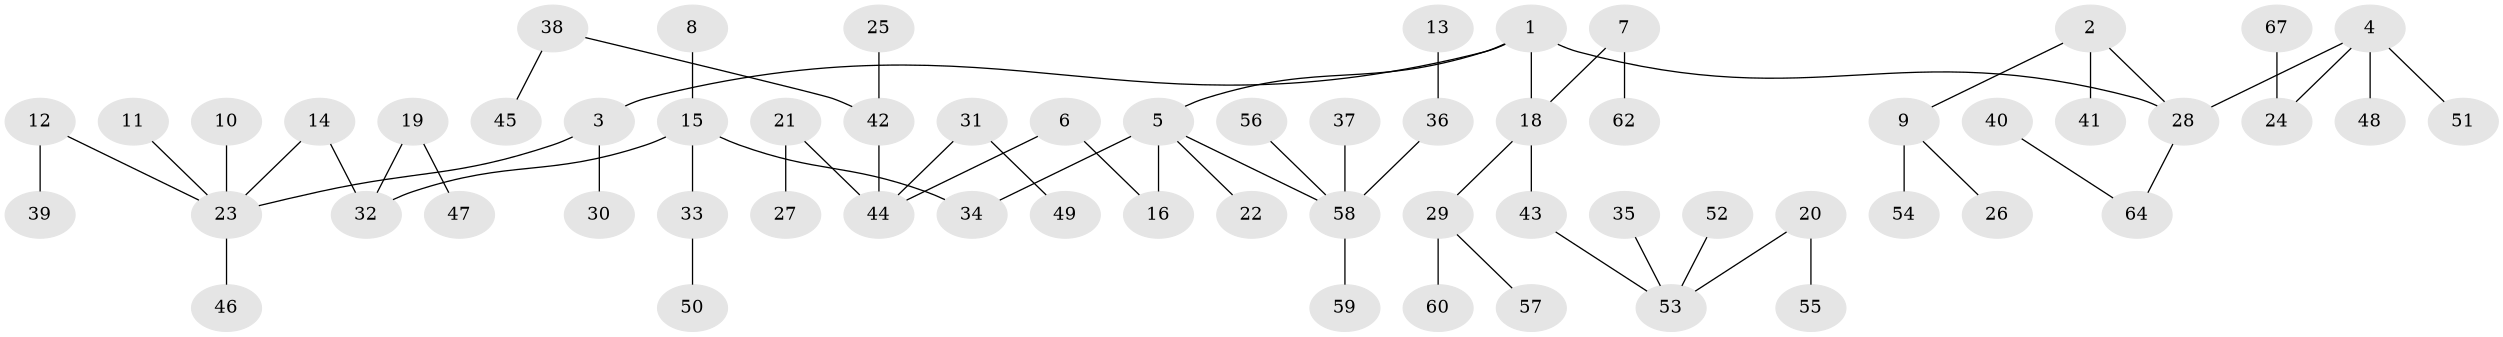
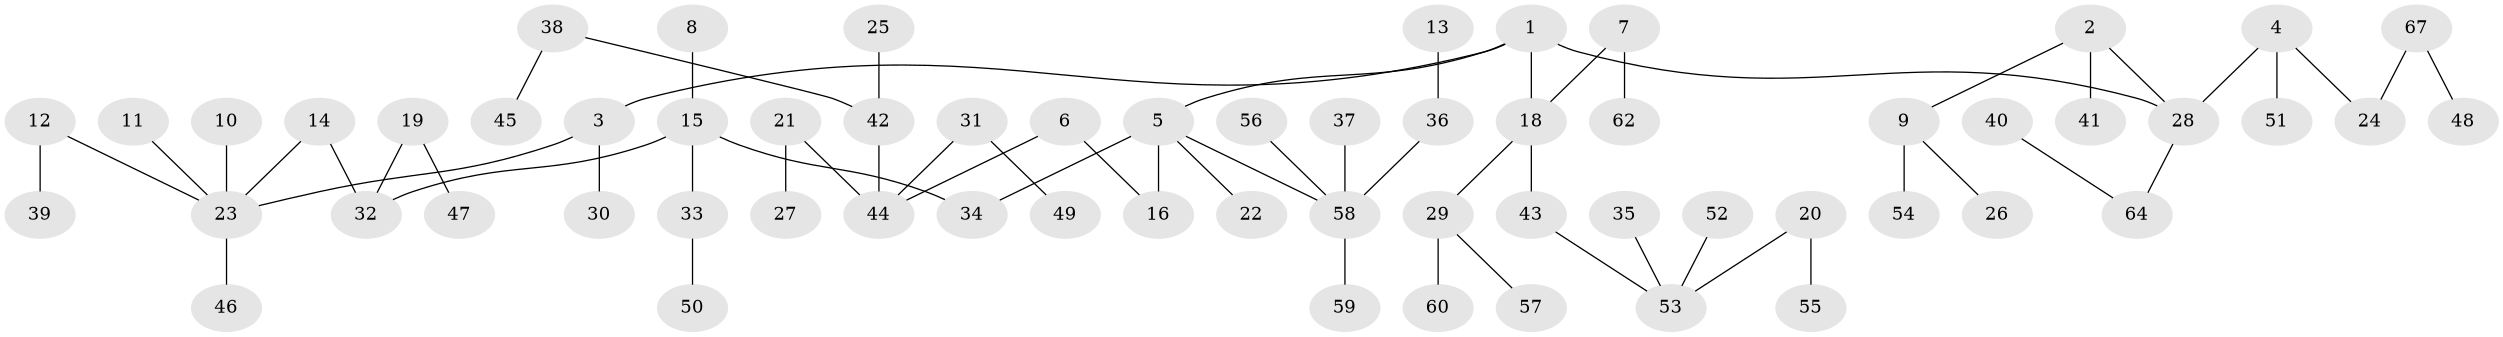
edge "4" -- "48": now "67" -- "48"
